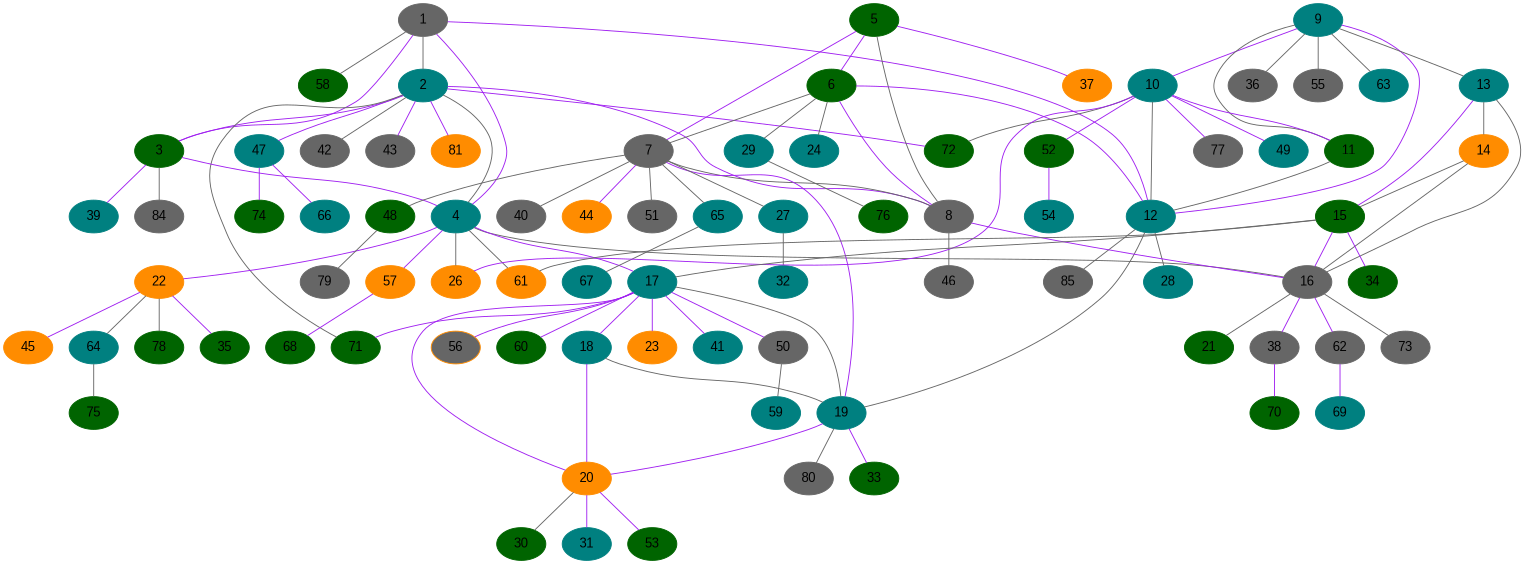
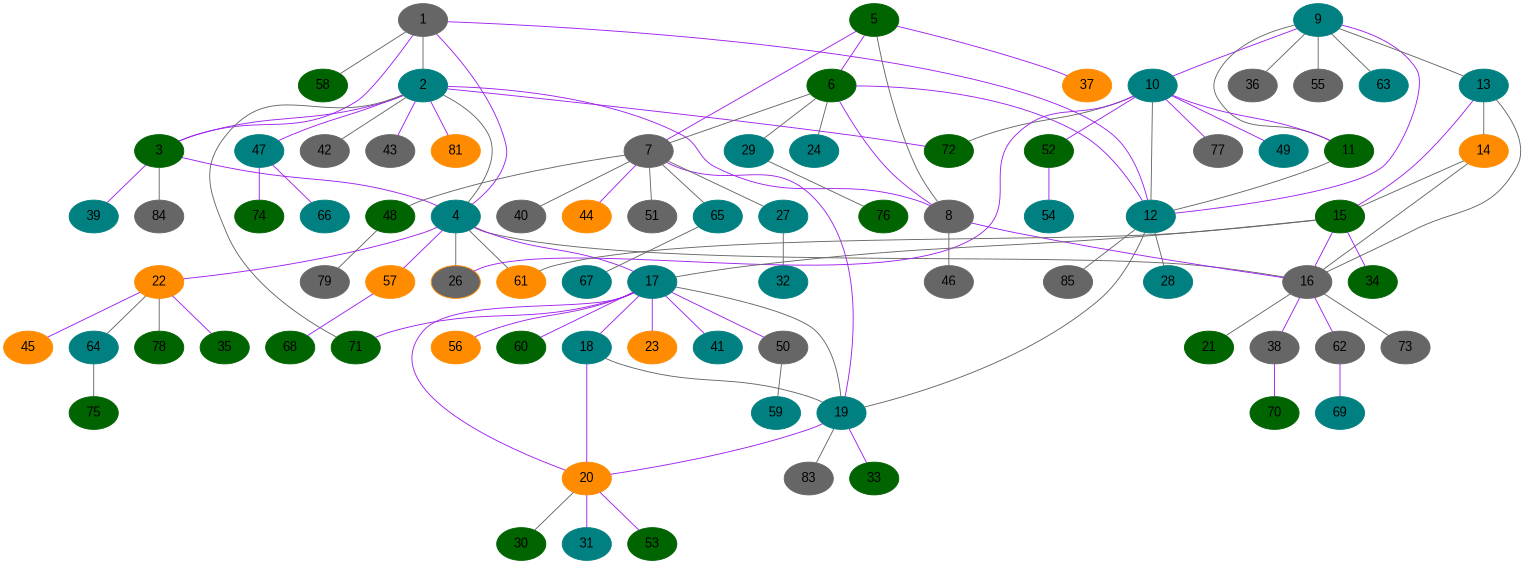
edge "7" -- "8": removed
node "26": fillcolor darkorange -> gray40
node "56": fillcolor gray40 -> darkorange
node "80": label "80" -> "83"
